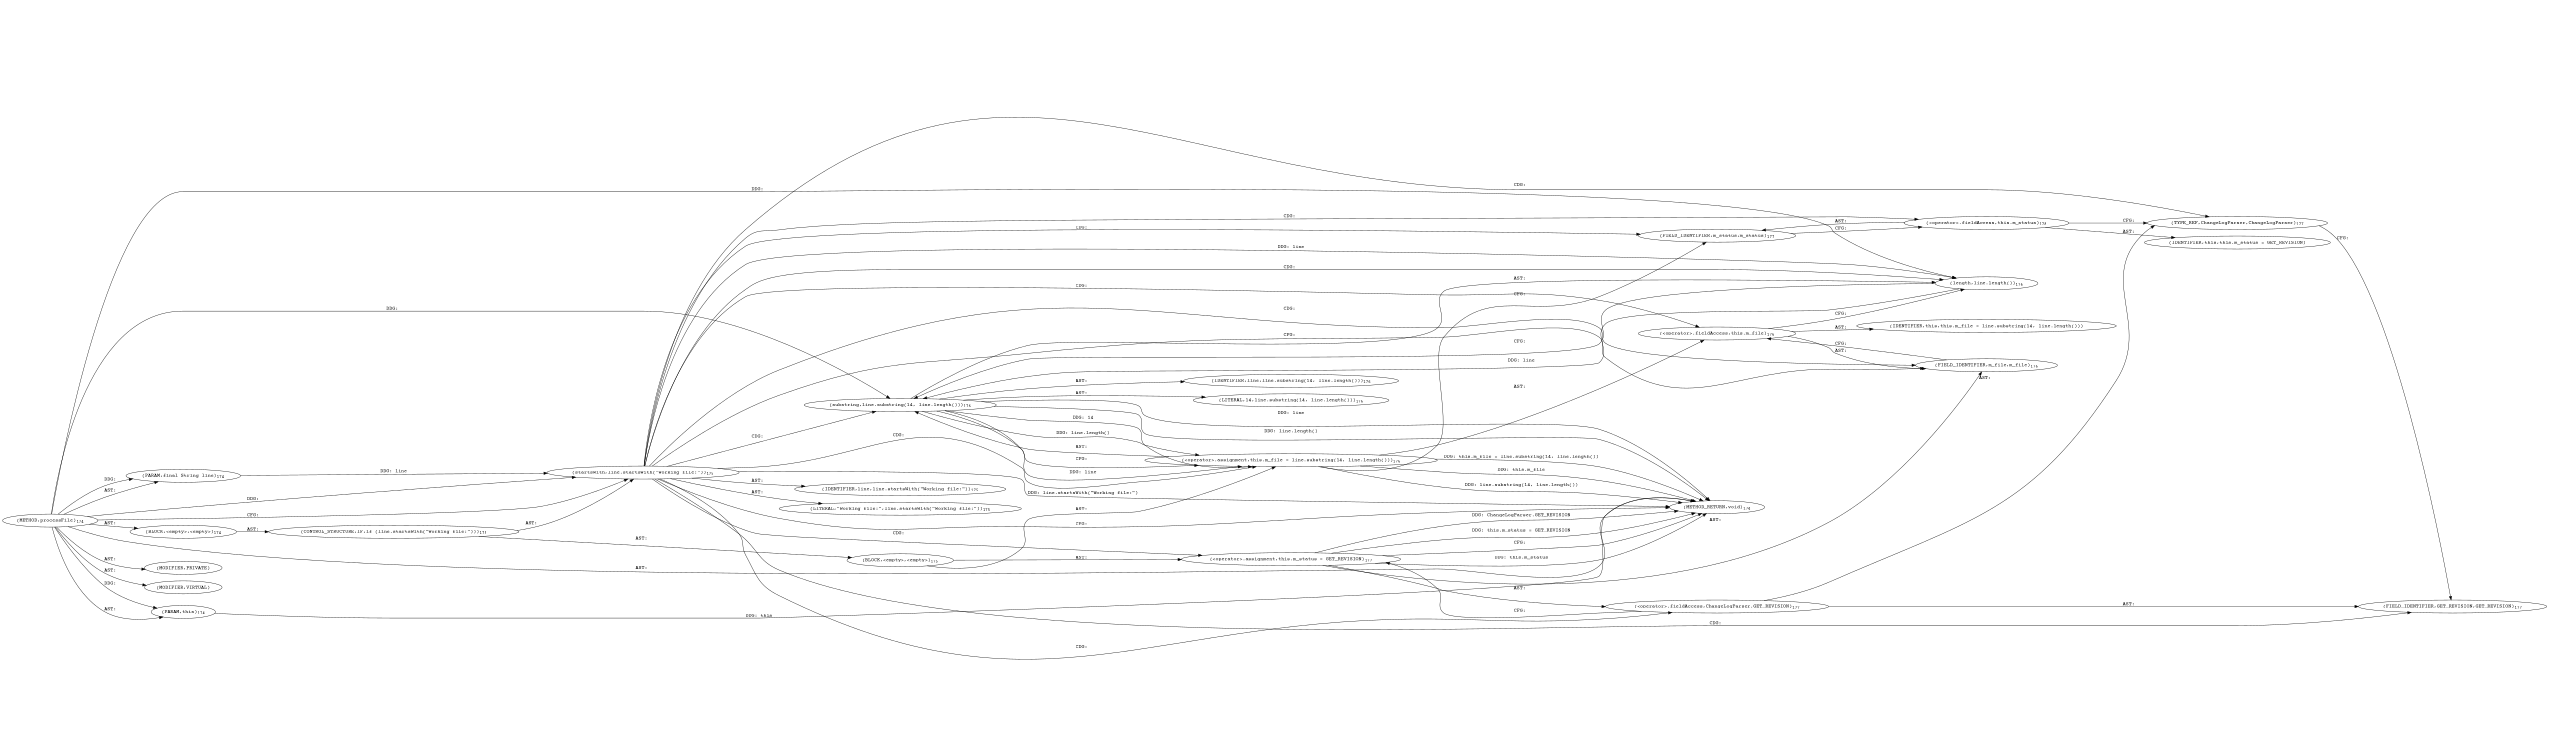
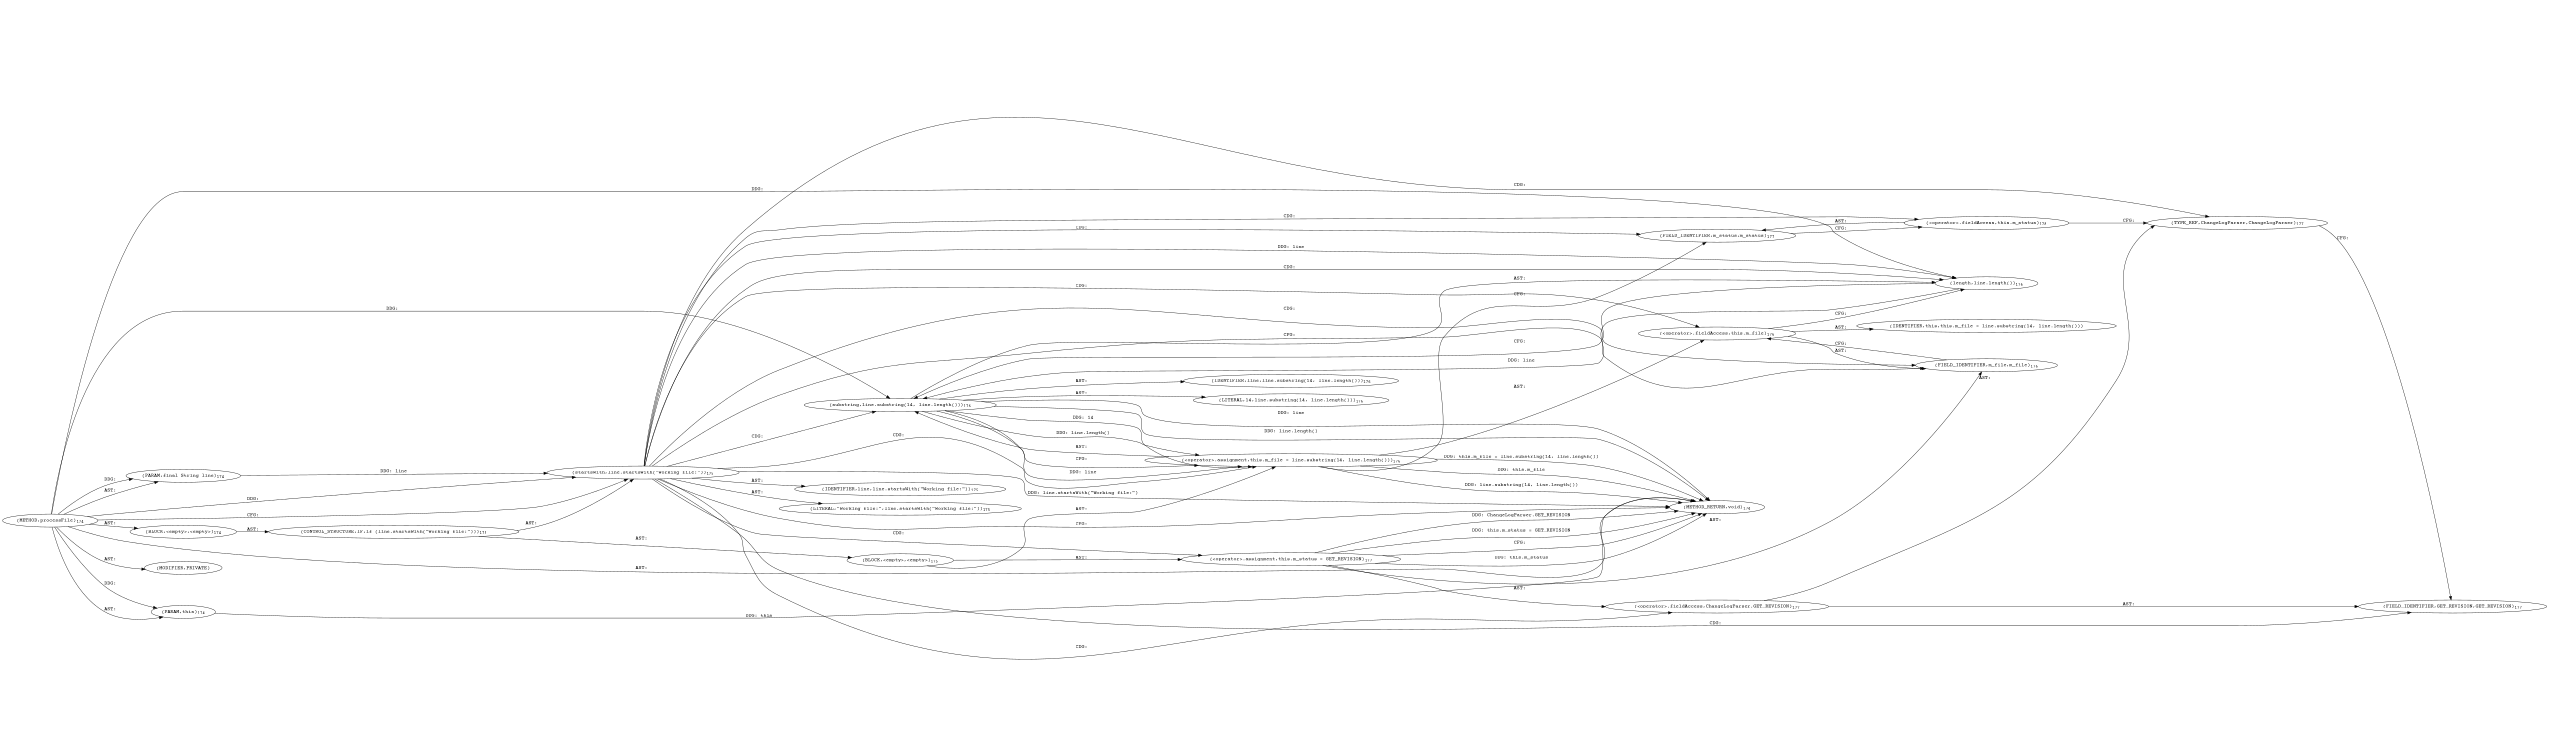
node "(IDENTIFIER,this,this.m_status = GET_REVISION)": removed
node "(MODIFIER,VIRTUAL)": removed
edge "(<operator>.fieldAccess,ChangeLogParser.GET_REVISION)" -> "(<operator>.assignment,this.m_status = GET_REVISION)": removed, label "CFG:"
